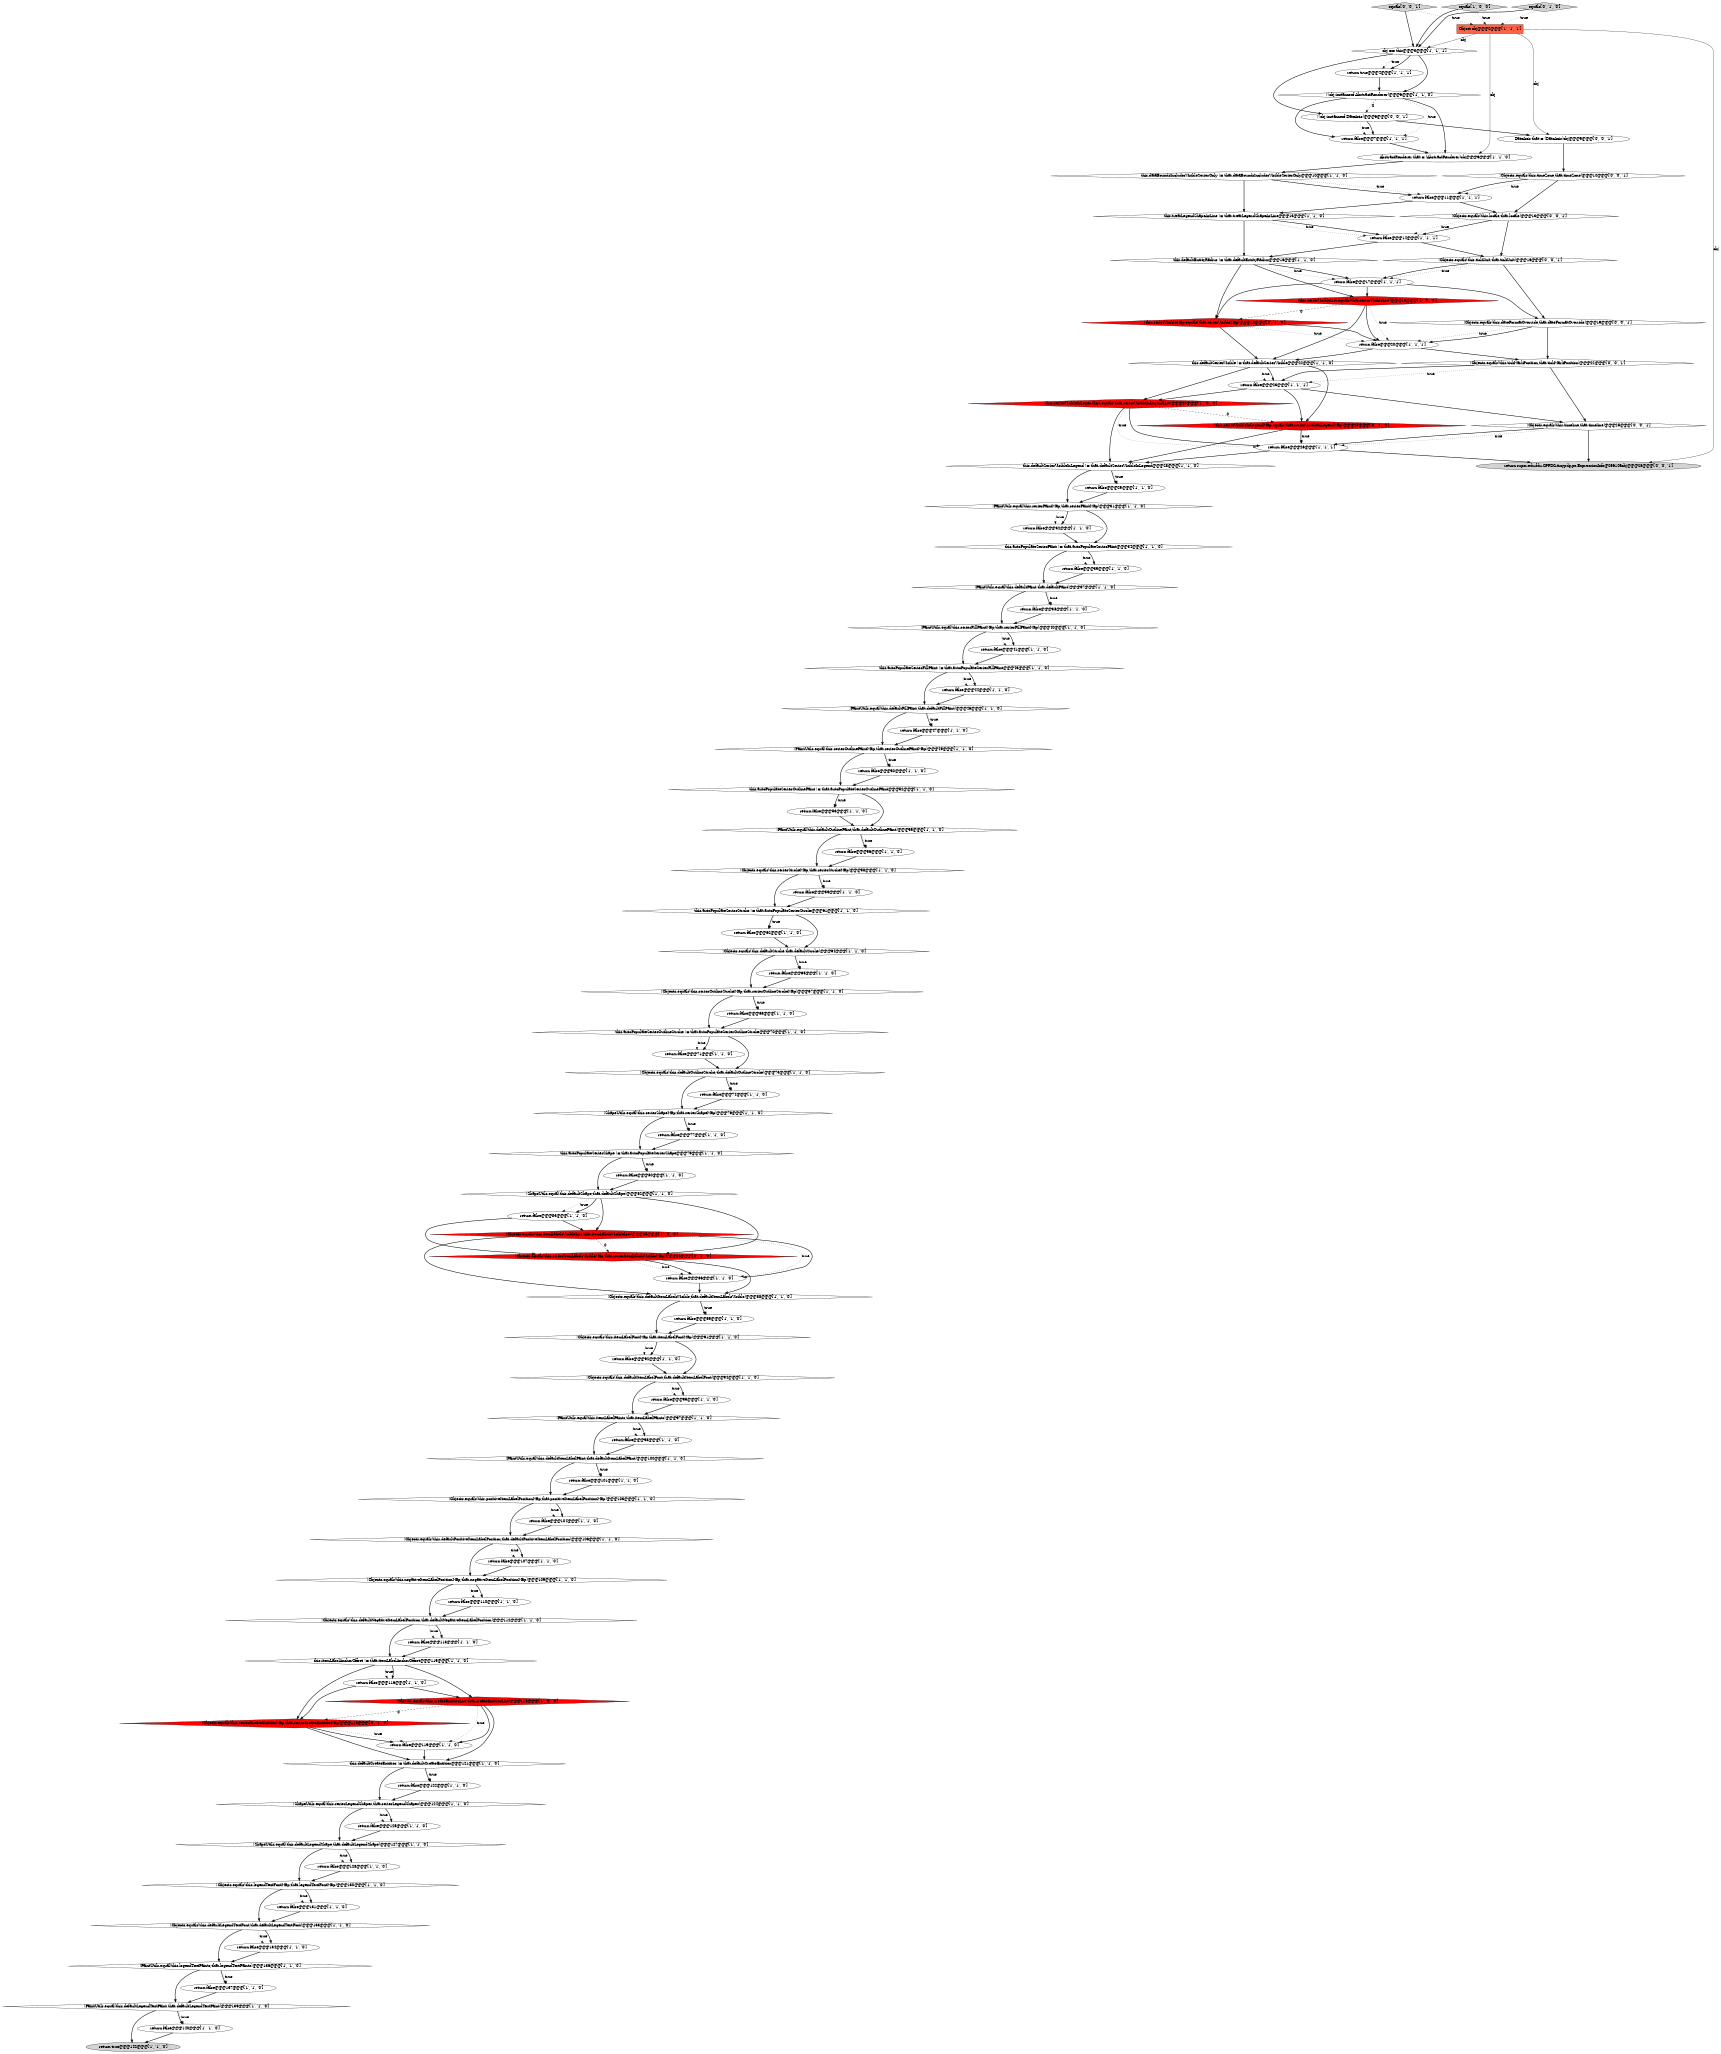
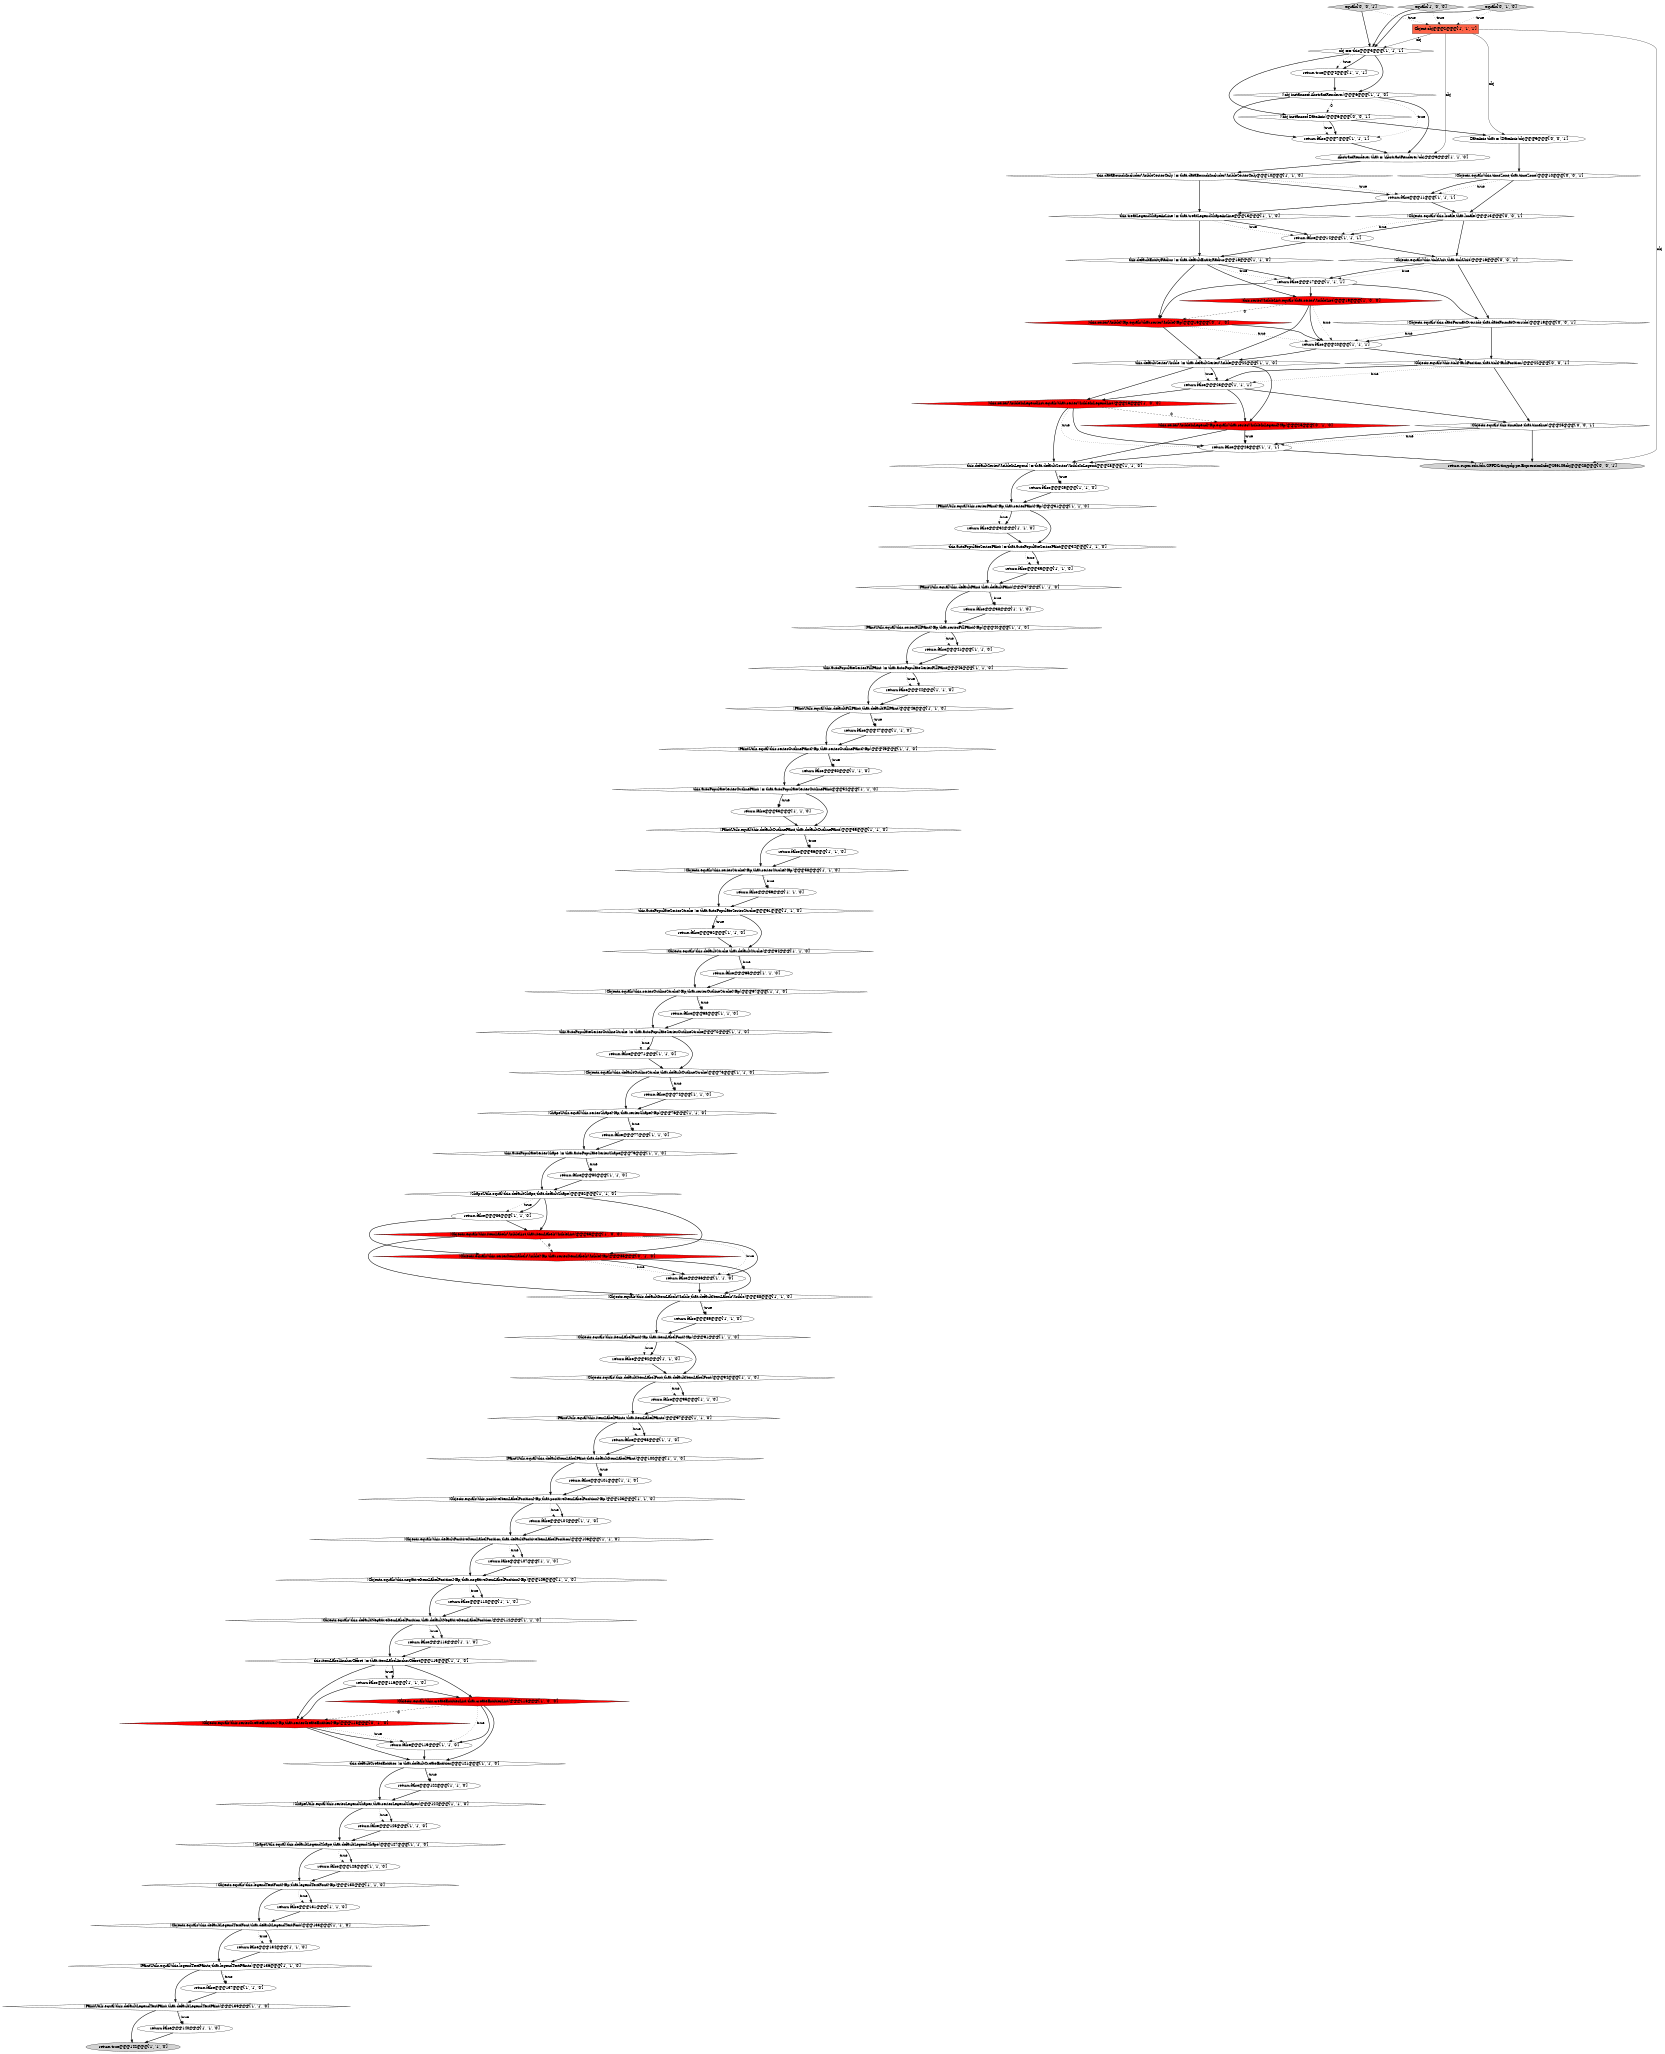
node "!(obj instanceof DateAxis)@@@6@@@['0', '0', '1']": shape ellipse -> diamond
